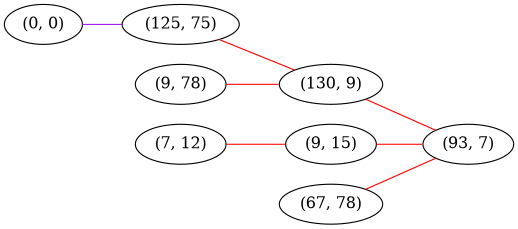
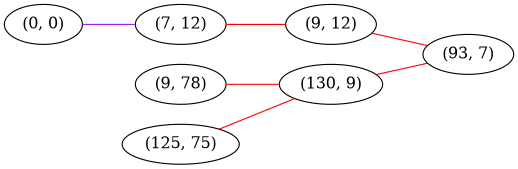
edge "(0, 0)" -- "(125, 75)": now "(0, 0)" -- "(7, 12)"
node "(9, 15)": label "(9, 15)" -> "(9, 12)"
node "(67, 78)": removed
